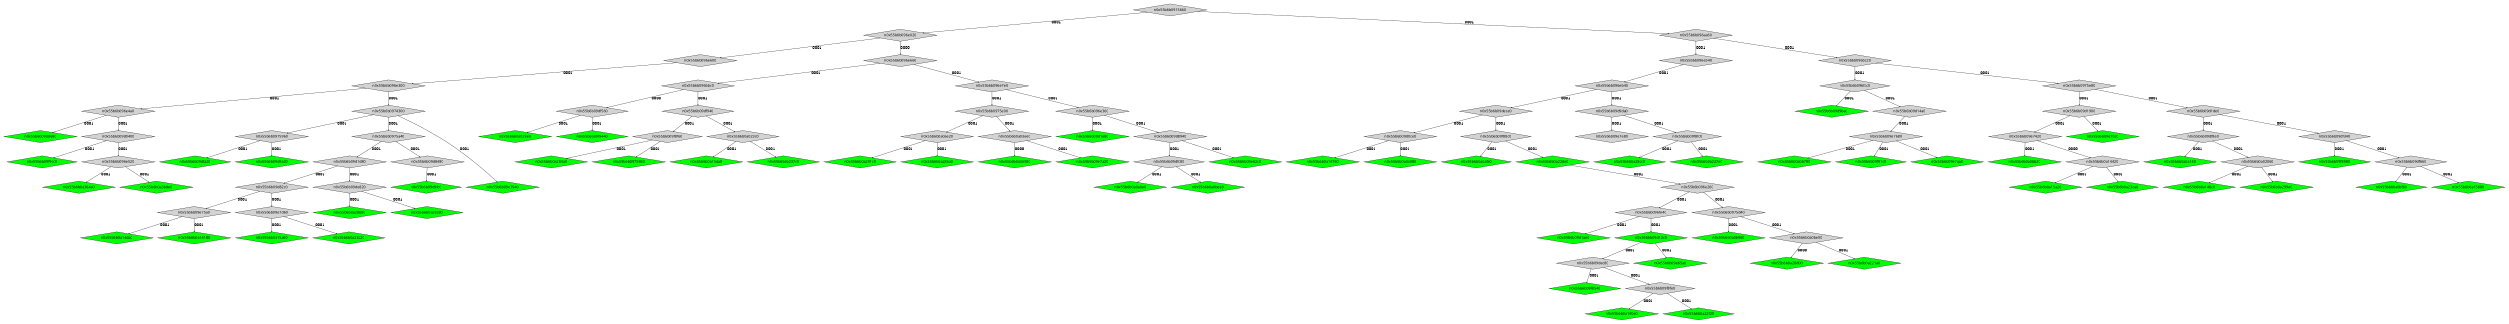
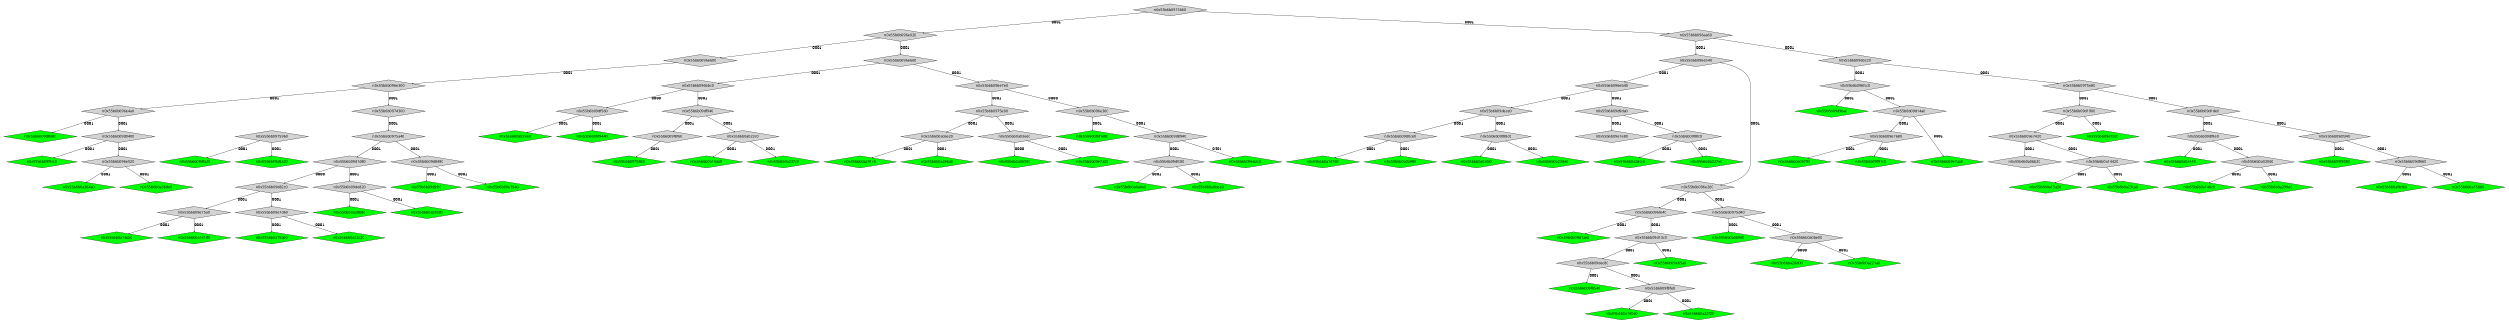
edge "n0x55b6b096e020" -> "n0x55b6b096e660": label "0000" -> "0001"
edge "n0x55b6b096e7e0" -> "n0x55b6b096e360": label "0001" -> "0000"
edge "n0x55b6b0974300" -> "n0x55b6b0975960": removed, label "0001"
edge "n0x55b6b0974300" -> "n0x55b6b09e7940": now "n0x55b6b09d8480" -> "n0x55b6b09e7940"
edge "n0x55b6b09d8940" -> "n0x55b6b09e62c0": label "0001" -> "0401"
edge "n0x55b6b09e7680" -> "n0x55b6b09e7aa0": now "n0x55b6b09d14a0" -> "n0x55b6b09e7aa0"
edge "n0x55b6b09e7420" -> "n0x55b6b0a14420": label "0000" -> "0001"
node "n0x55b6b0a284a0": removed
node "n0x55b6b0a0bb20": fillcolor green -> lightgrey
edge "n0x55b6b0a22de0" -> "n0x55b6b096e260": now "n0x55b6b096e540" -> "n0x55b6b096e260"
edge "n0x55b6b09d1d80" -> "n0x55b6b09d82c0": label "0001" -> "0000"
node "n0x55b6b09d13c0": fillcolor green -> lightgrey
